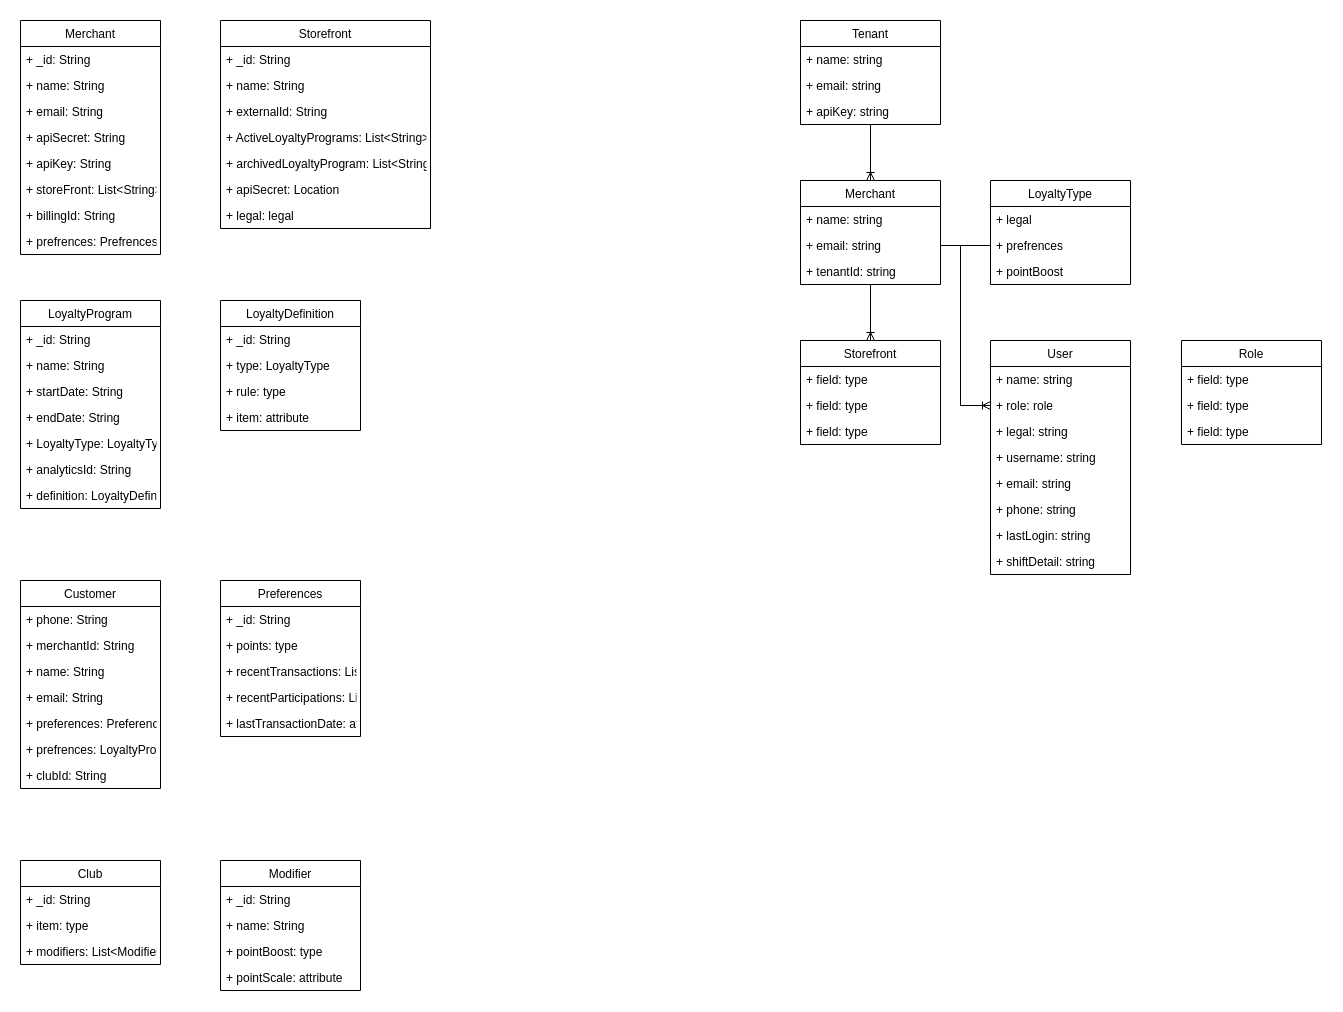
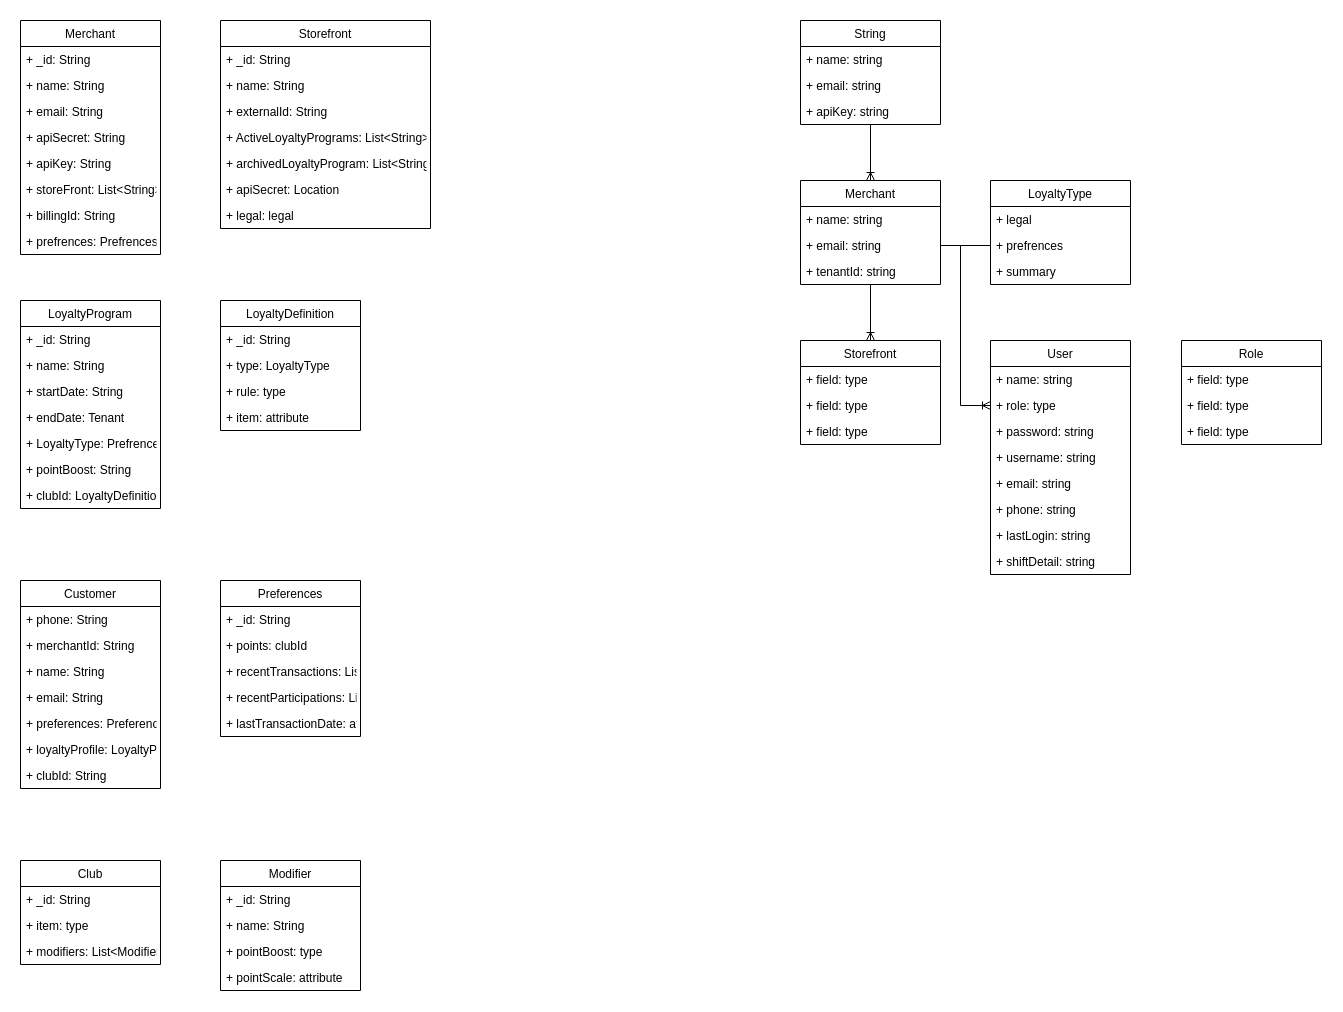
node "Tenant": label "Tenant" -> "String"
node "+ pointBoost": label "+ pointBoost" -> "+ summary"
node "+ role: role": label "+ role: role" -> "+ role: type"
node "+ endDate: String": label "+ endDate: String" -> "+ endDate: Tenant"
node "+ legal: string": label "+ legal: string" -> "+ password: string"
node "+ LoyaltyType: LoyaltyType": label "+ LoyaltyType: LoyaltyType" -> "+ LoyaltyType: Prefrences"
node "+ analyticsId: String": label "+ analyticsId: String" -> "+ pointBoost: String"
node "+ definition: LoyaltyDefinition": label "+ definition: LoyaltyDefinition" -> "+ clubId: LoyaltyDefinition"
node "+ points: type": label "+ points: type" -> "+ points: clubId"
node "+ prefrences: LoyaltyProfile": label "+ prefrences: LoyaltyProfile" -> "+ loyaltyProfile: LoyaltyProfile"
